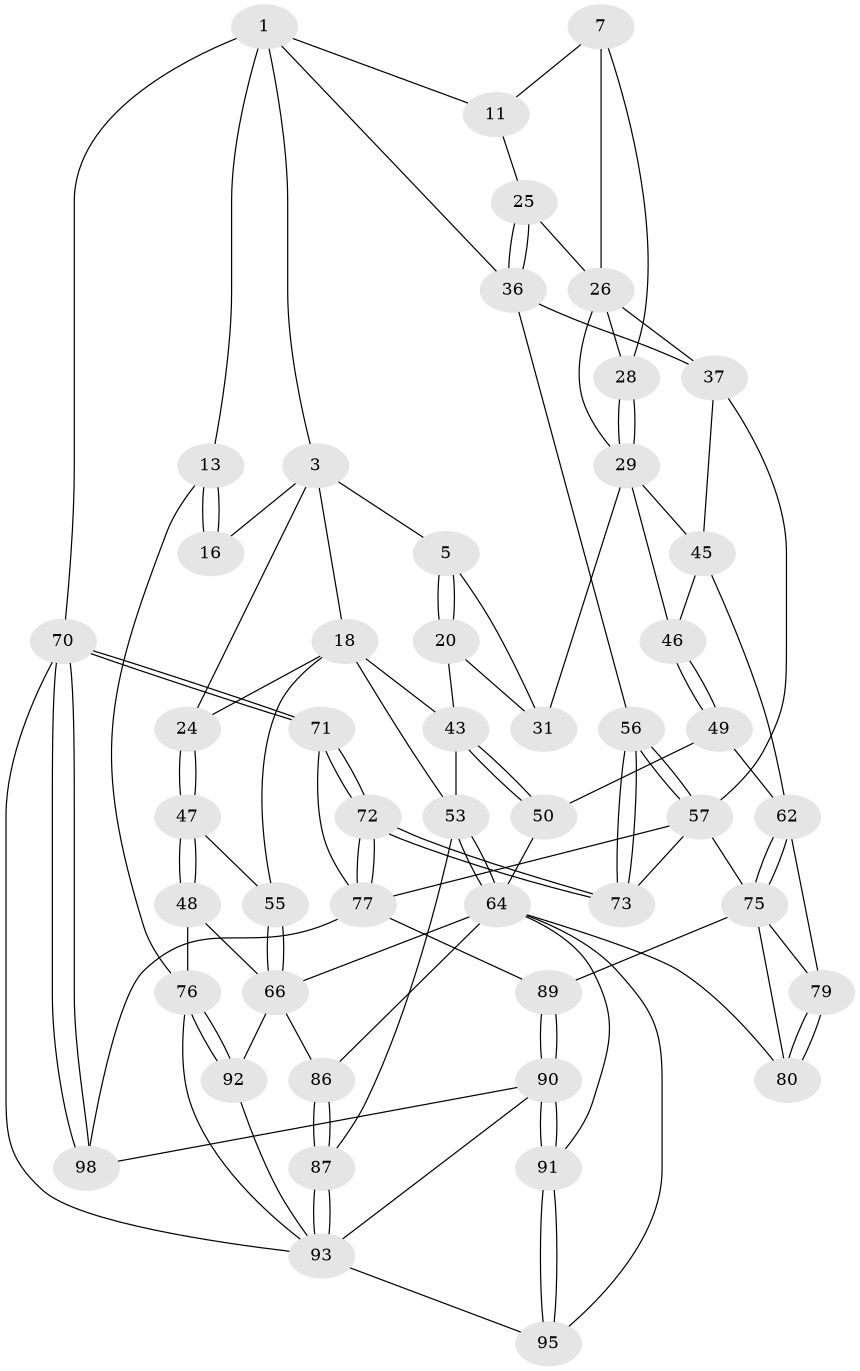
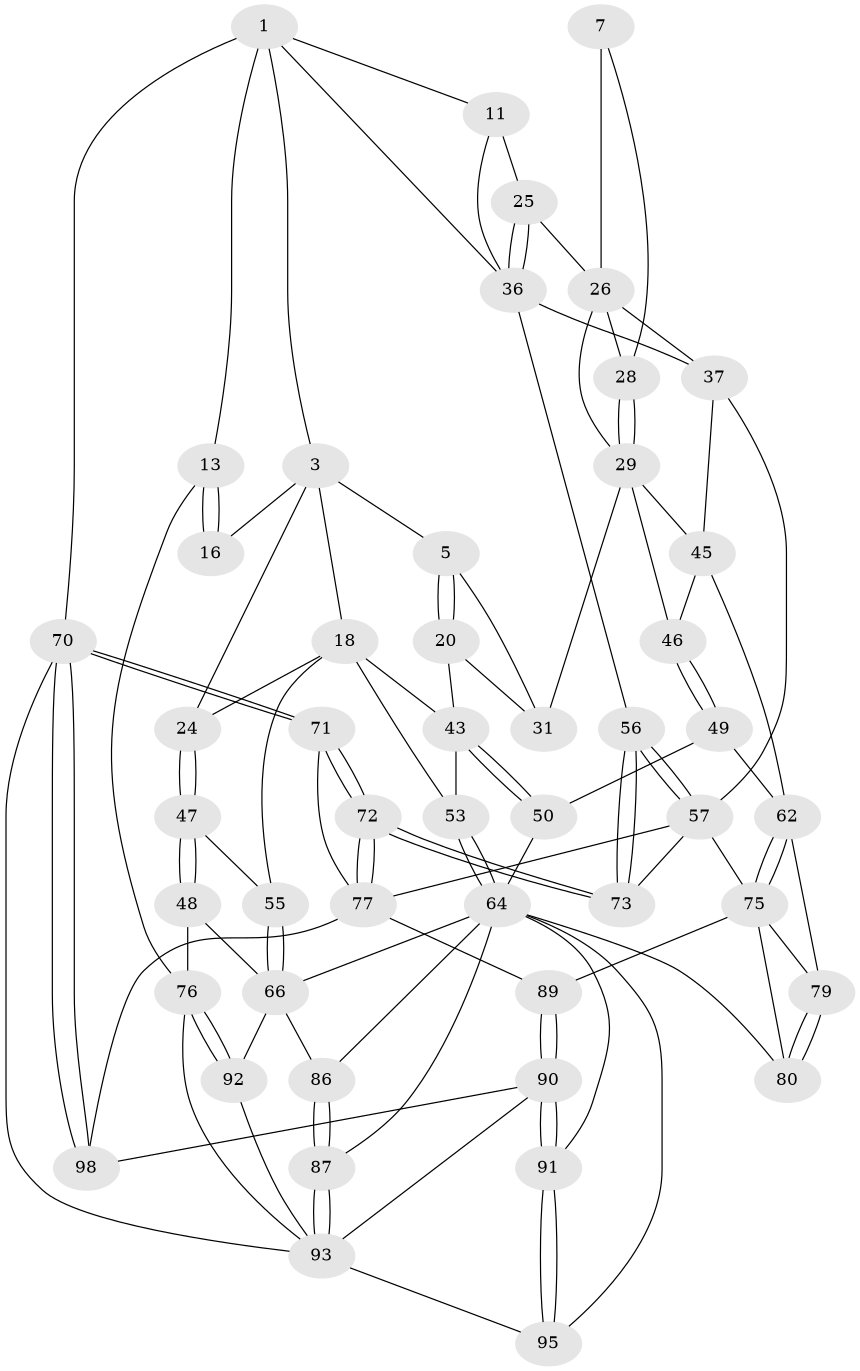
edge "7" -- "11": now "36" -- "11"
edge "53" -- "87": now "64" -- "87"
